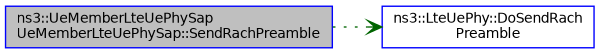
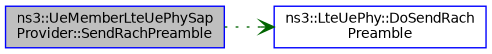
node "ns3::UeMemberLteUePhySap UeMemberLteUePhySap::SendRachPreamble": label "ns3::UeMemberLteUePhySap UeMemberLteUePhySap::SendRachPreamble" -> "ns3::UeMemberLteUePhySap Provider::SendRachPreamble"
